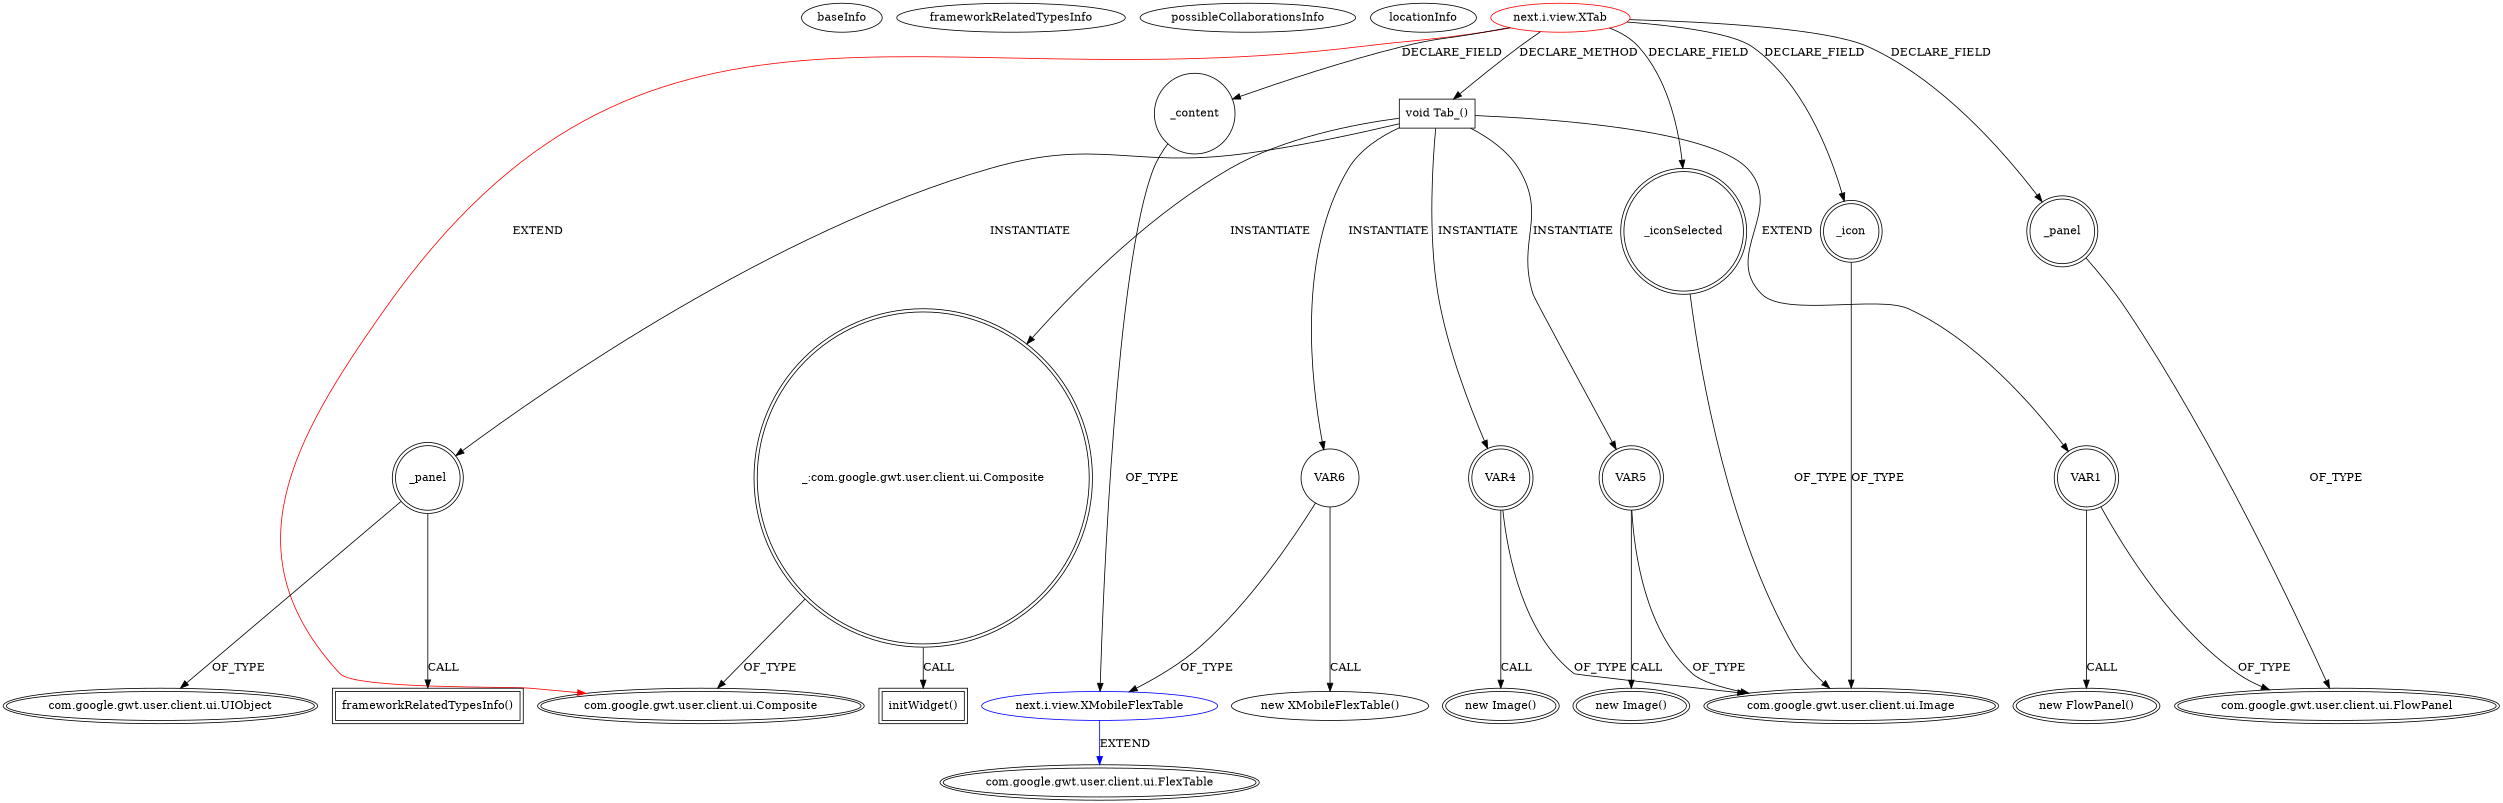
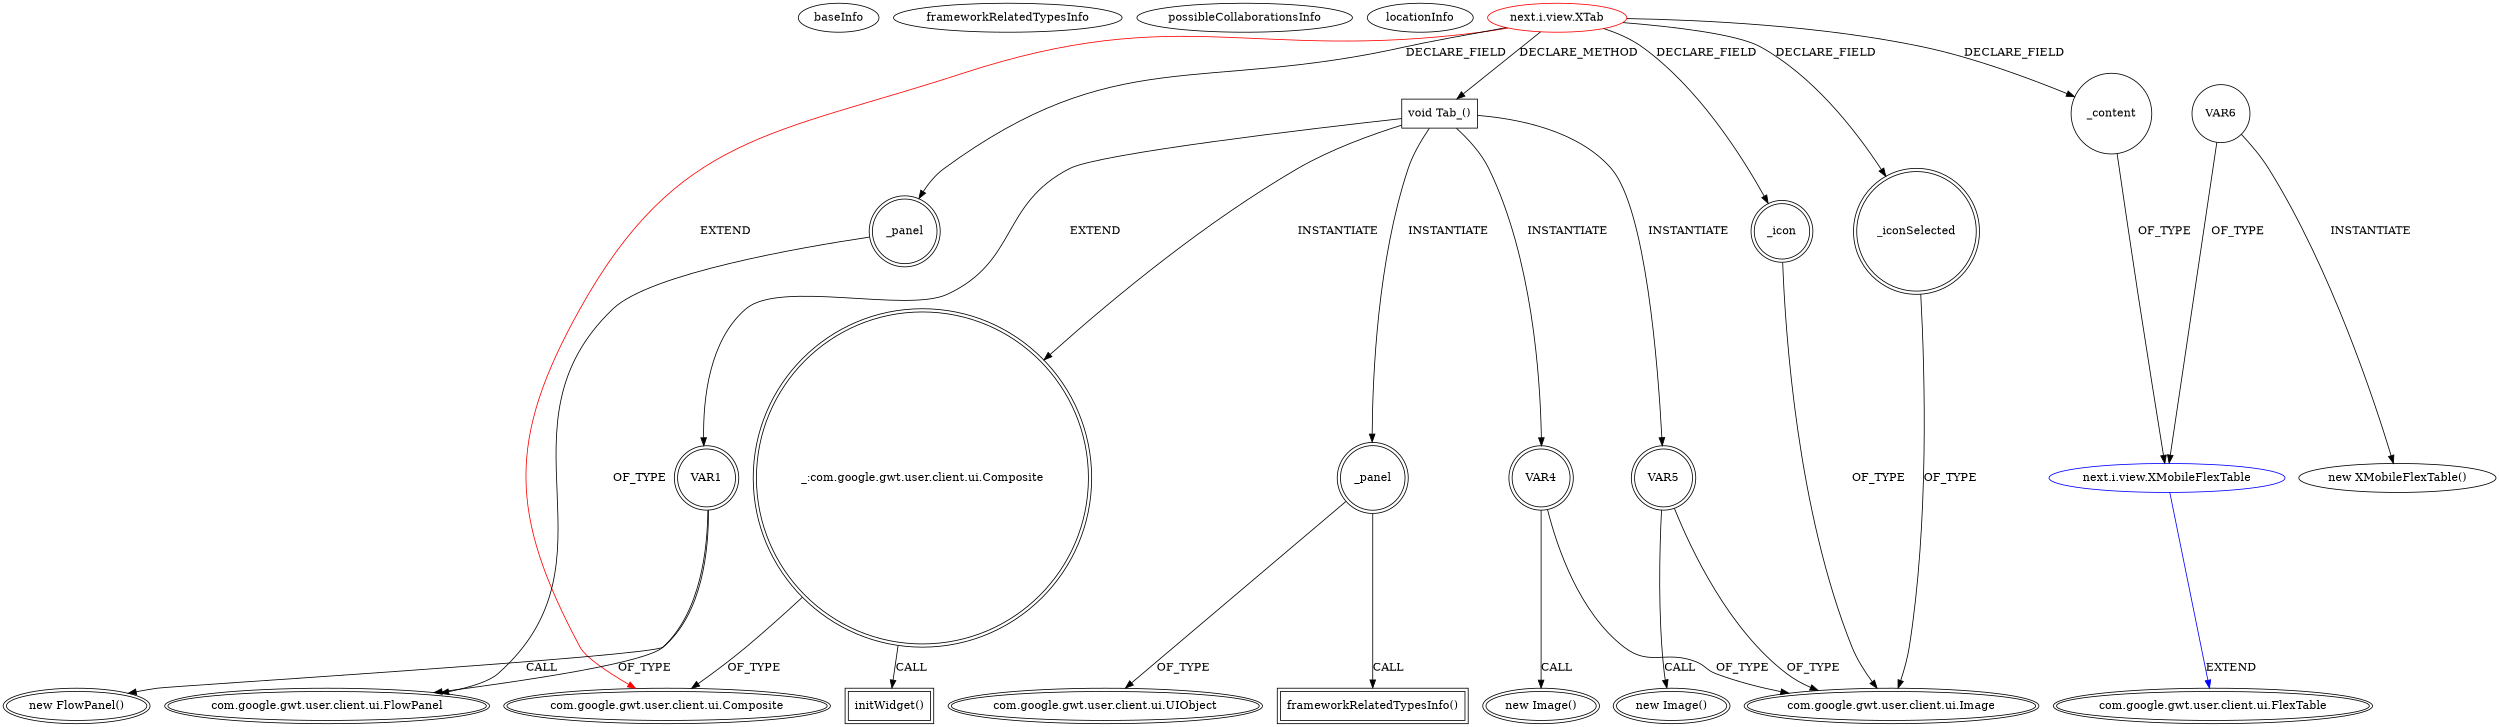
edge "void Tab_()" -> "VAR6": removed, label "INSTANTIATE"
edge "VAR6" -> "new XMobileFlexTable()": label "CALL" -> "INSTANTIATE"
